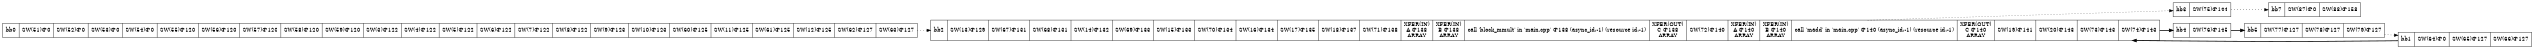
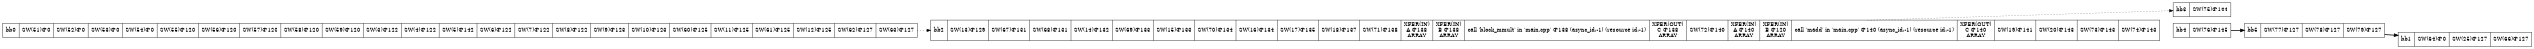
node "bb7": removed
node "bb0": text "SW(5)@122" -> "SW(5)@142"
node "bb2": text "B @140" -> "B @120"
edge "bb2" -> "bb4": removed
edge "bb5" -> "bb1": style dotted -> bold
node "bb1": text "SW(65)@127" -> "SW(25)@127"
edge "bb1" -> "bb2": removed
